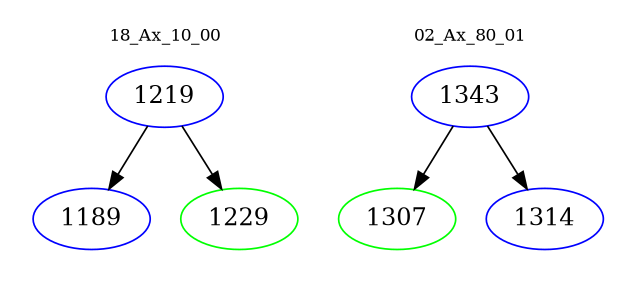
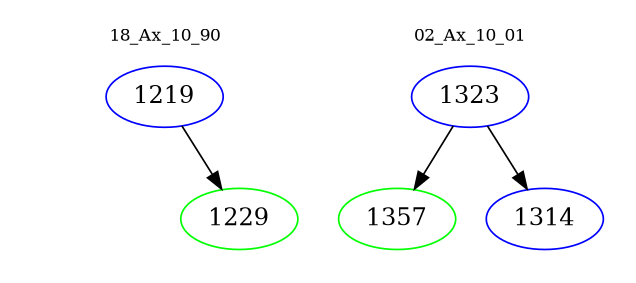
cluster "18_Ax_10_00": label "18_Ax_10_00" -> "18_Ax_10_90"
cluster "02_Ax_80_01": label "02_Ax_80_01" -> "02_Ax_10_01"
node "1343": label "1343" -> "1323"
node "1189": removed
node "1307": label "1307" -> "1357"
